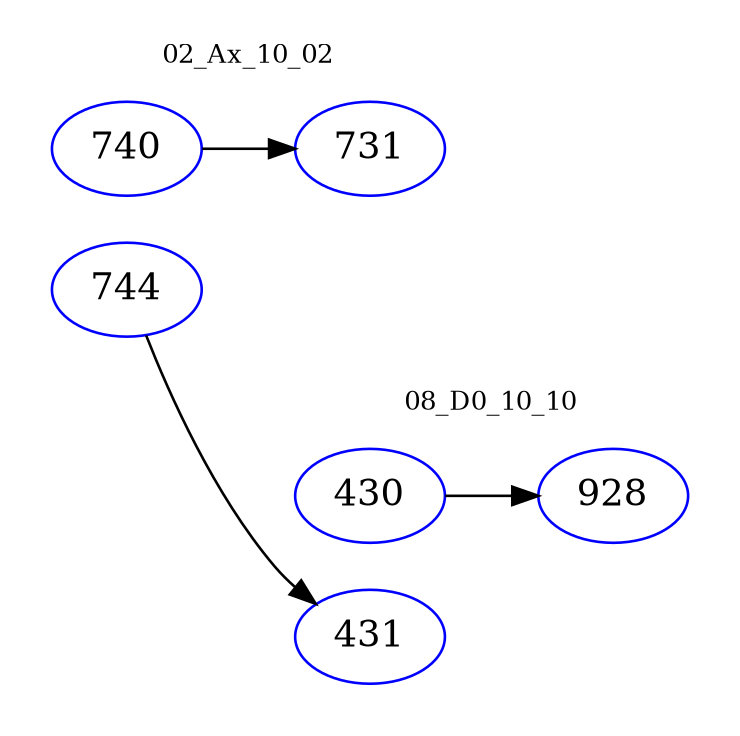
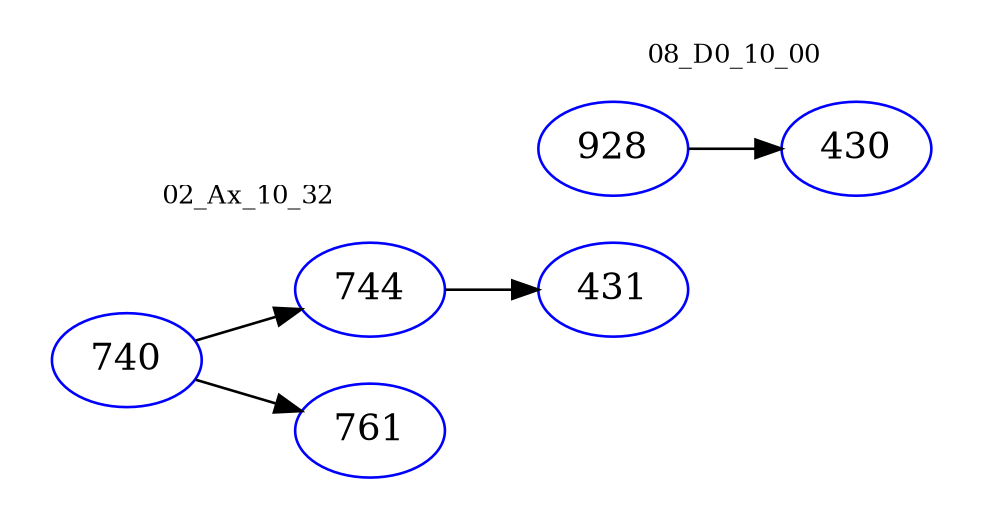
cluster "02_Ax_10_02": label "02_Ax_10_02" -> "02_Ax_10_32"
node "731": label "731" -> "761"
edge "740" -> "744": added
cluster "08_D0_10_10": label "08_D0_10_10" -> "08_D0_10_00"
edge "430" -> "928": reversed
